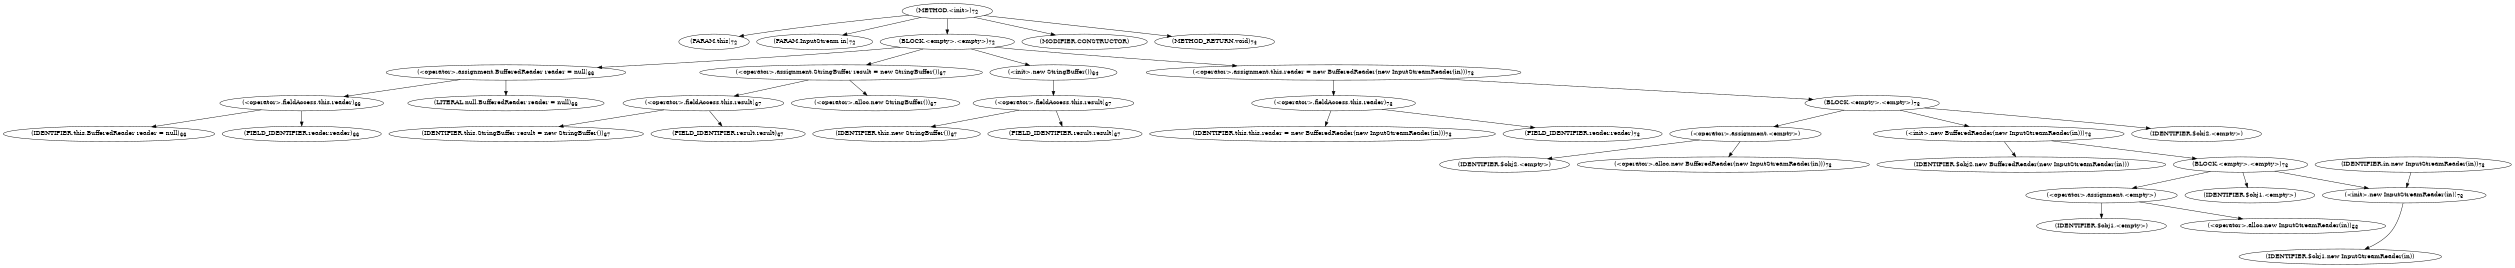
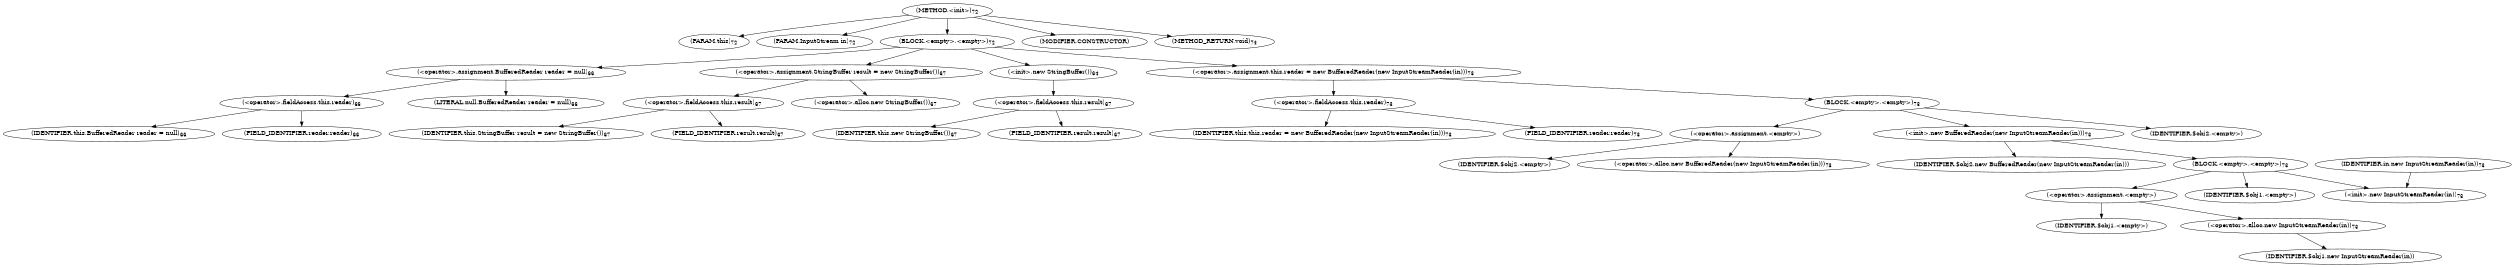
node "(<operator>.alloc,new InputStreamReader(in))": text "53" -> "73"
edge "(<init>,new InputStreamReader(in))" -> "(IDENTIFIER,$obj1,new InputStreamReader(in))": now "(<operator>.alloc,new InputStreamReader(in))" -> "(IDENTIFIER,$obj1,new InputStreamReader(in))"
